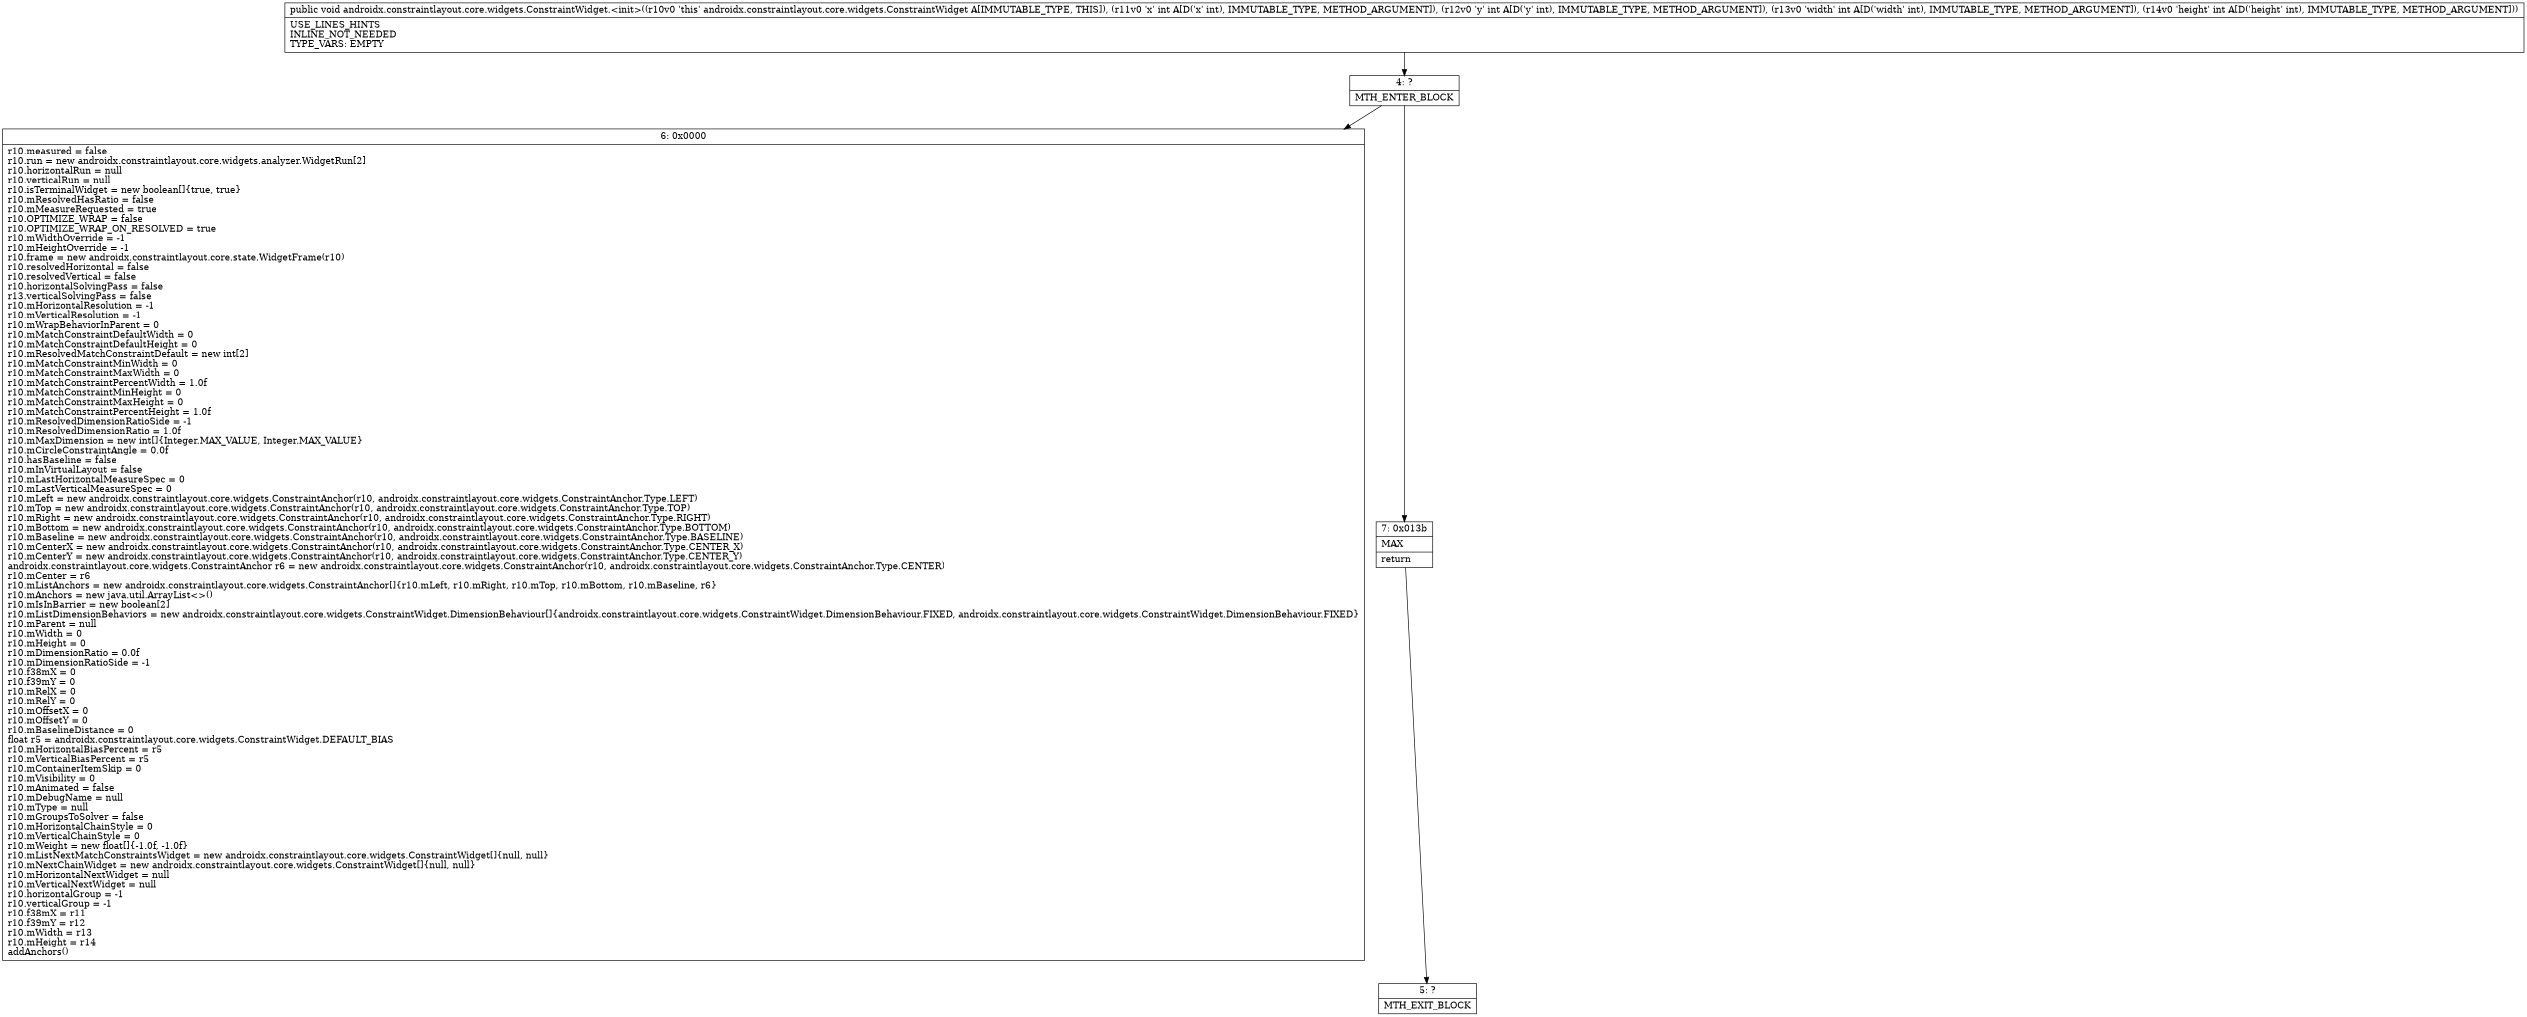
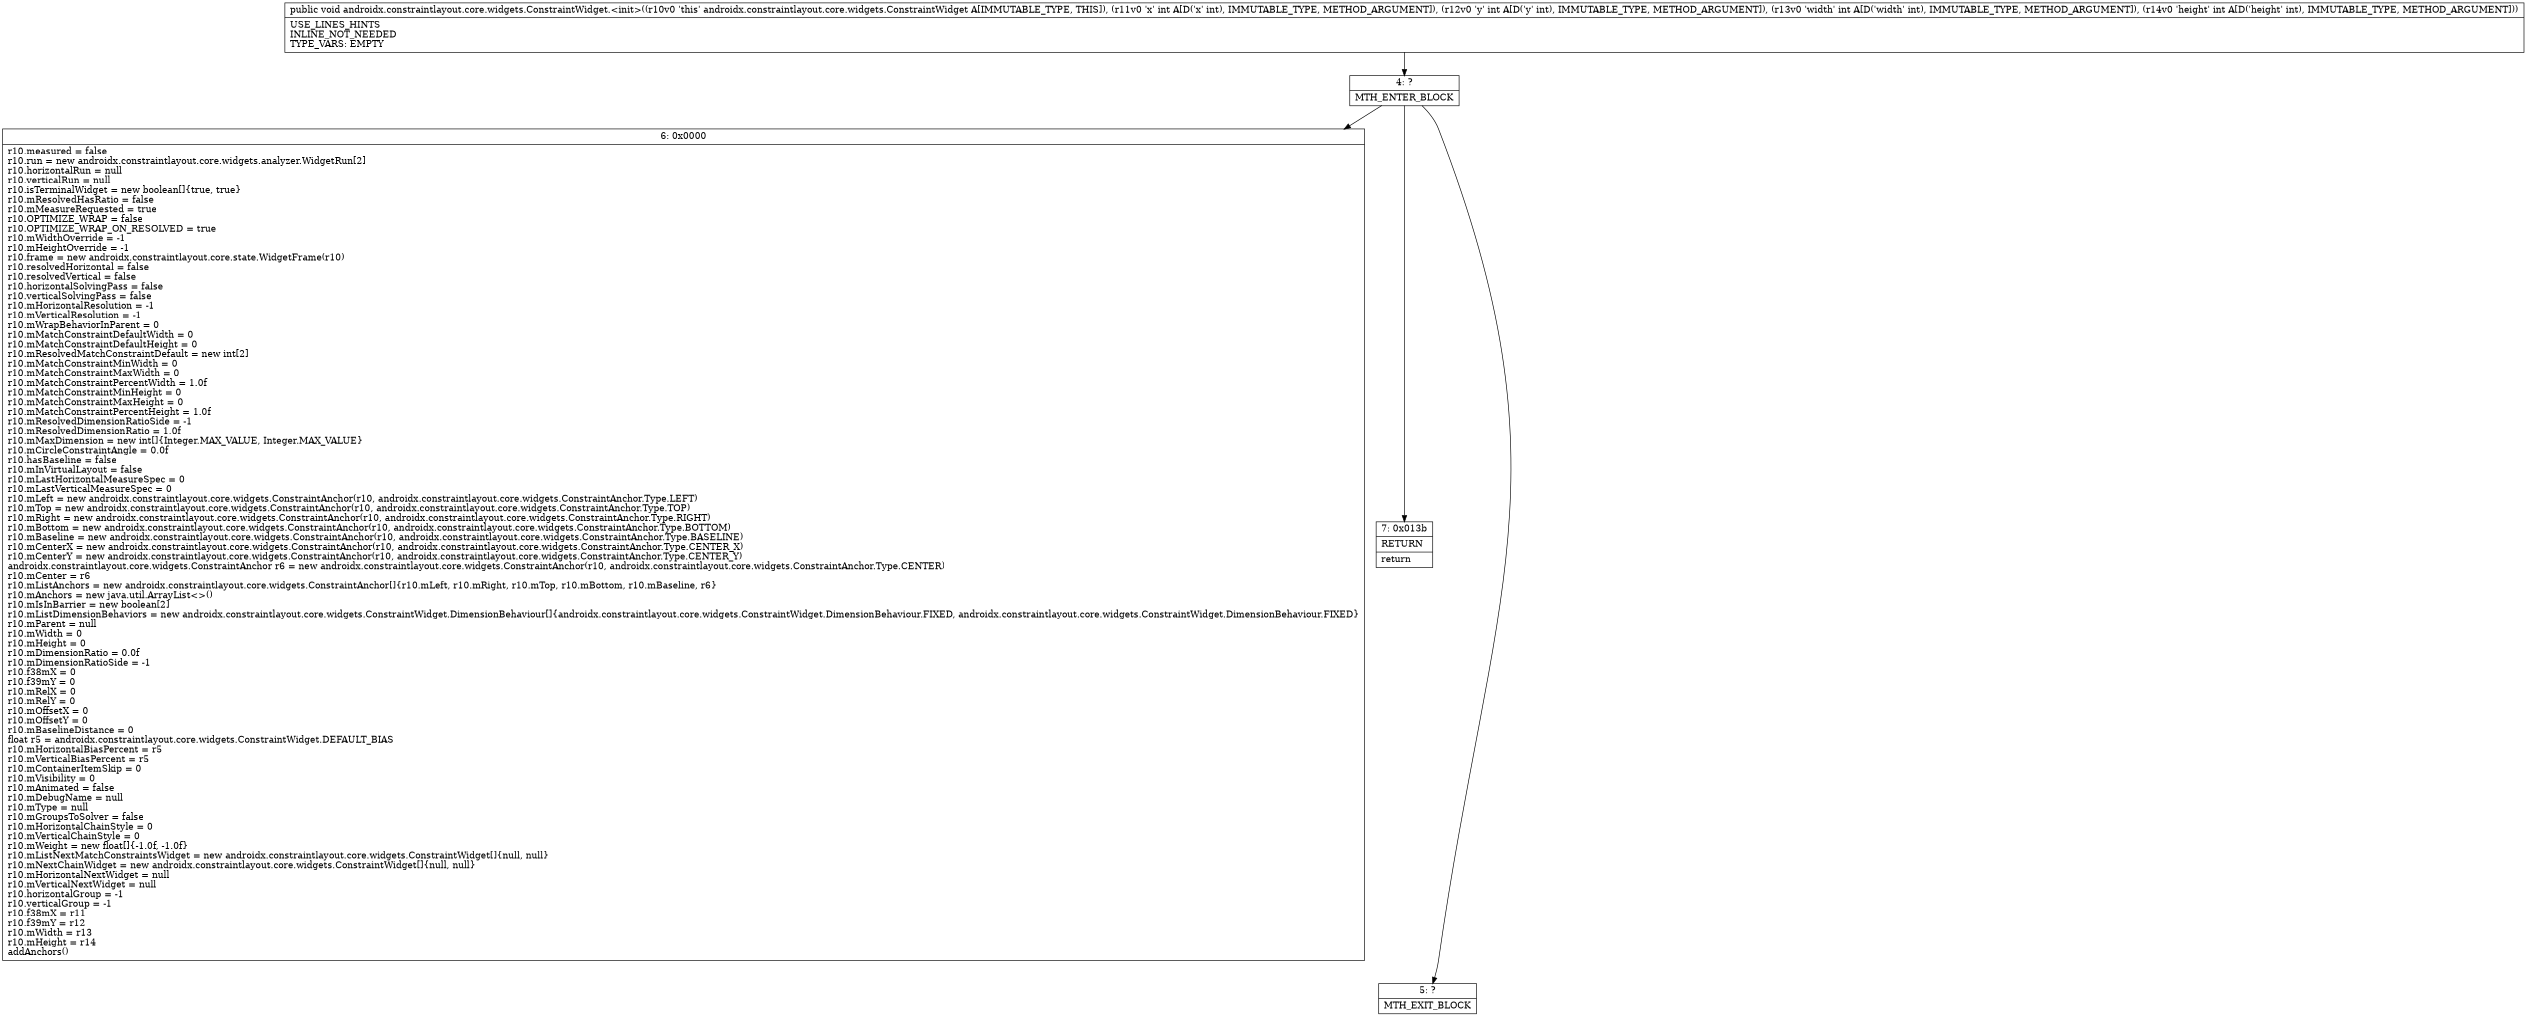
node "6: 0x0000": text "r13.verticalSolvingPass = false" -> "r10.verticalSolvingPass = false"
node "7: 0x013b": text "MAX" -> "RETURN"
edge "7: 0x013b" -> "5: ?": now "4: ?" -> "5: ?"
